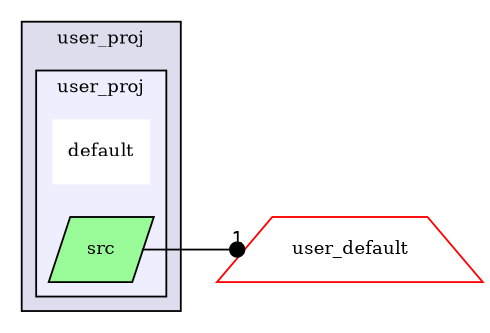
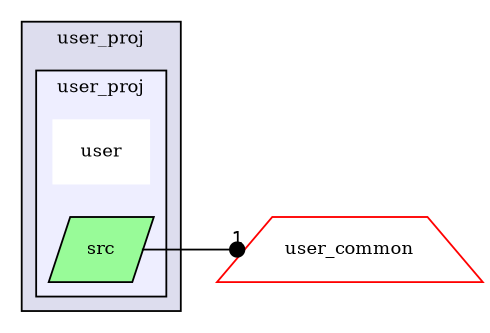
node "default": label "default" -> "user"
node "user_default": label "user_default" -> "user_common"
